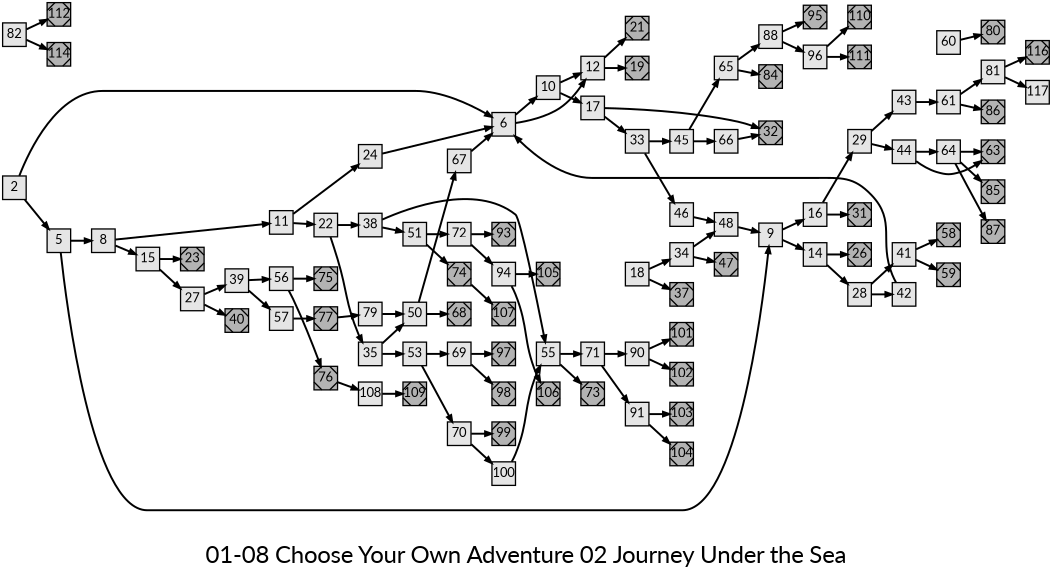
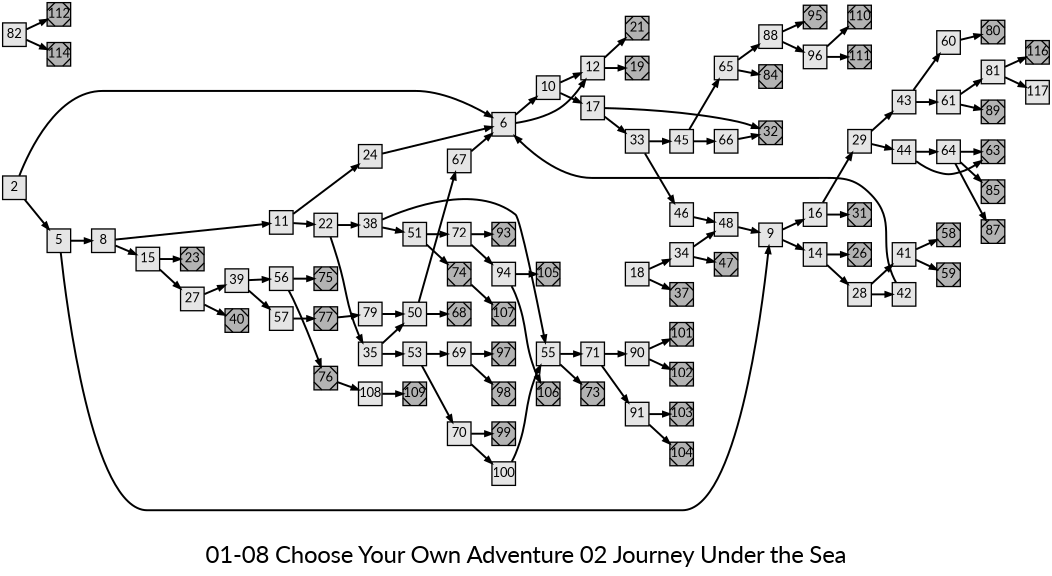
edge "43" -> "60": added
node "86": label "86" -> "89"
